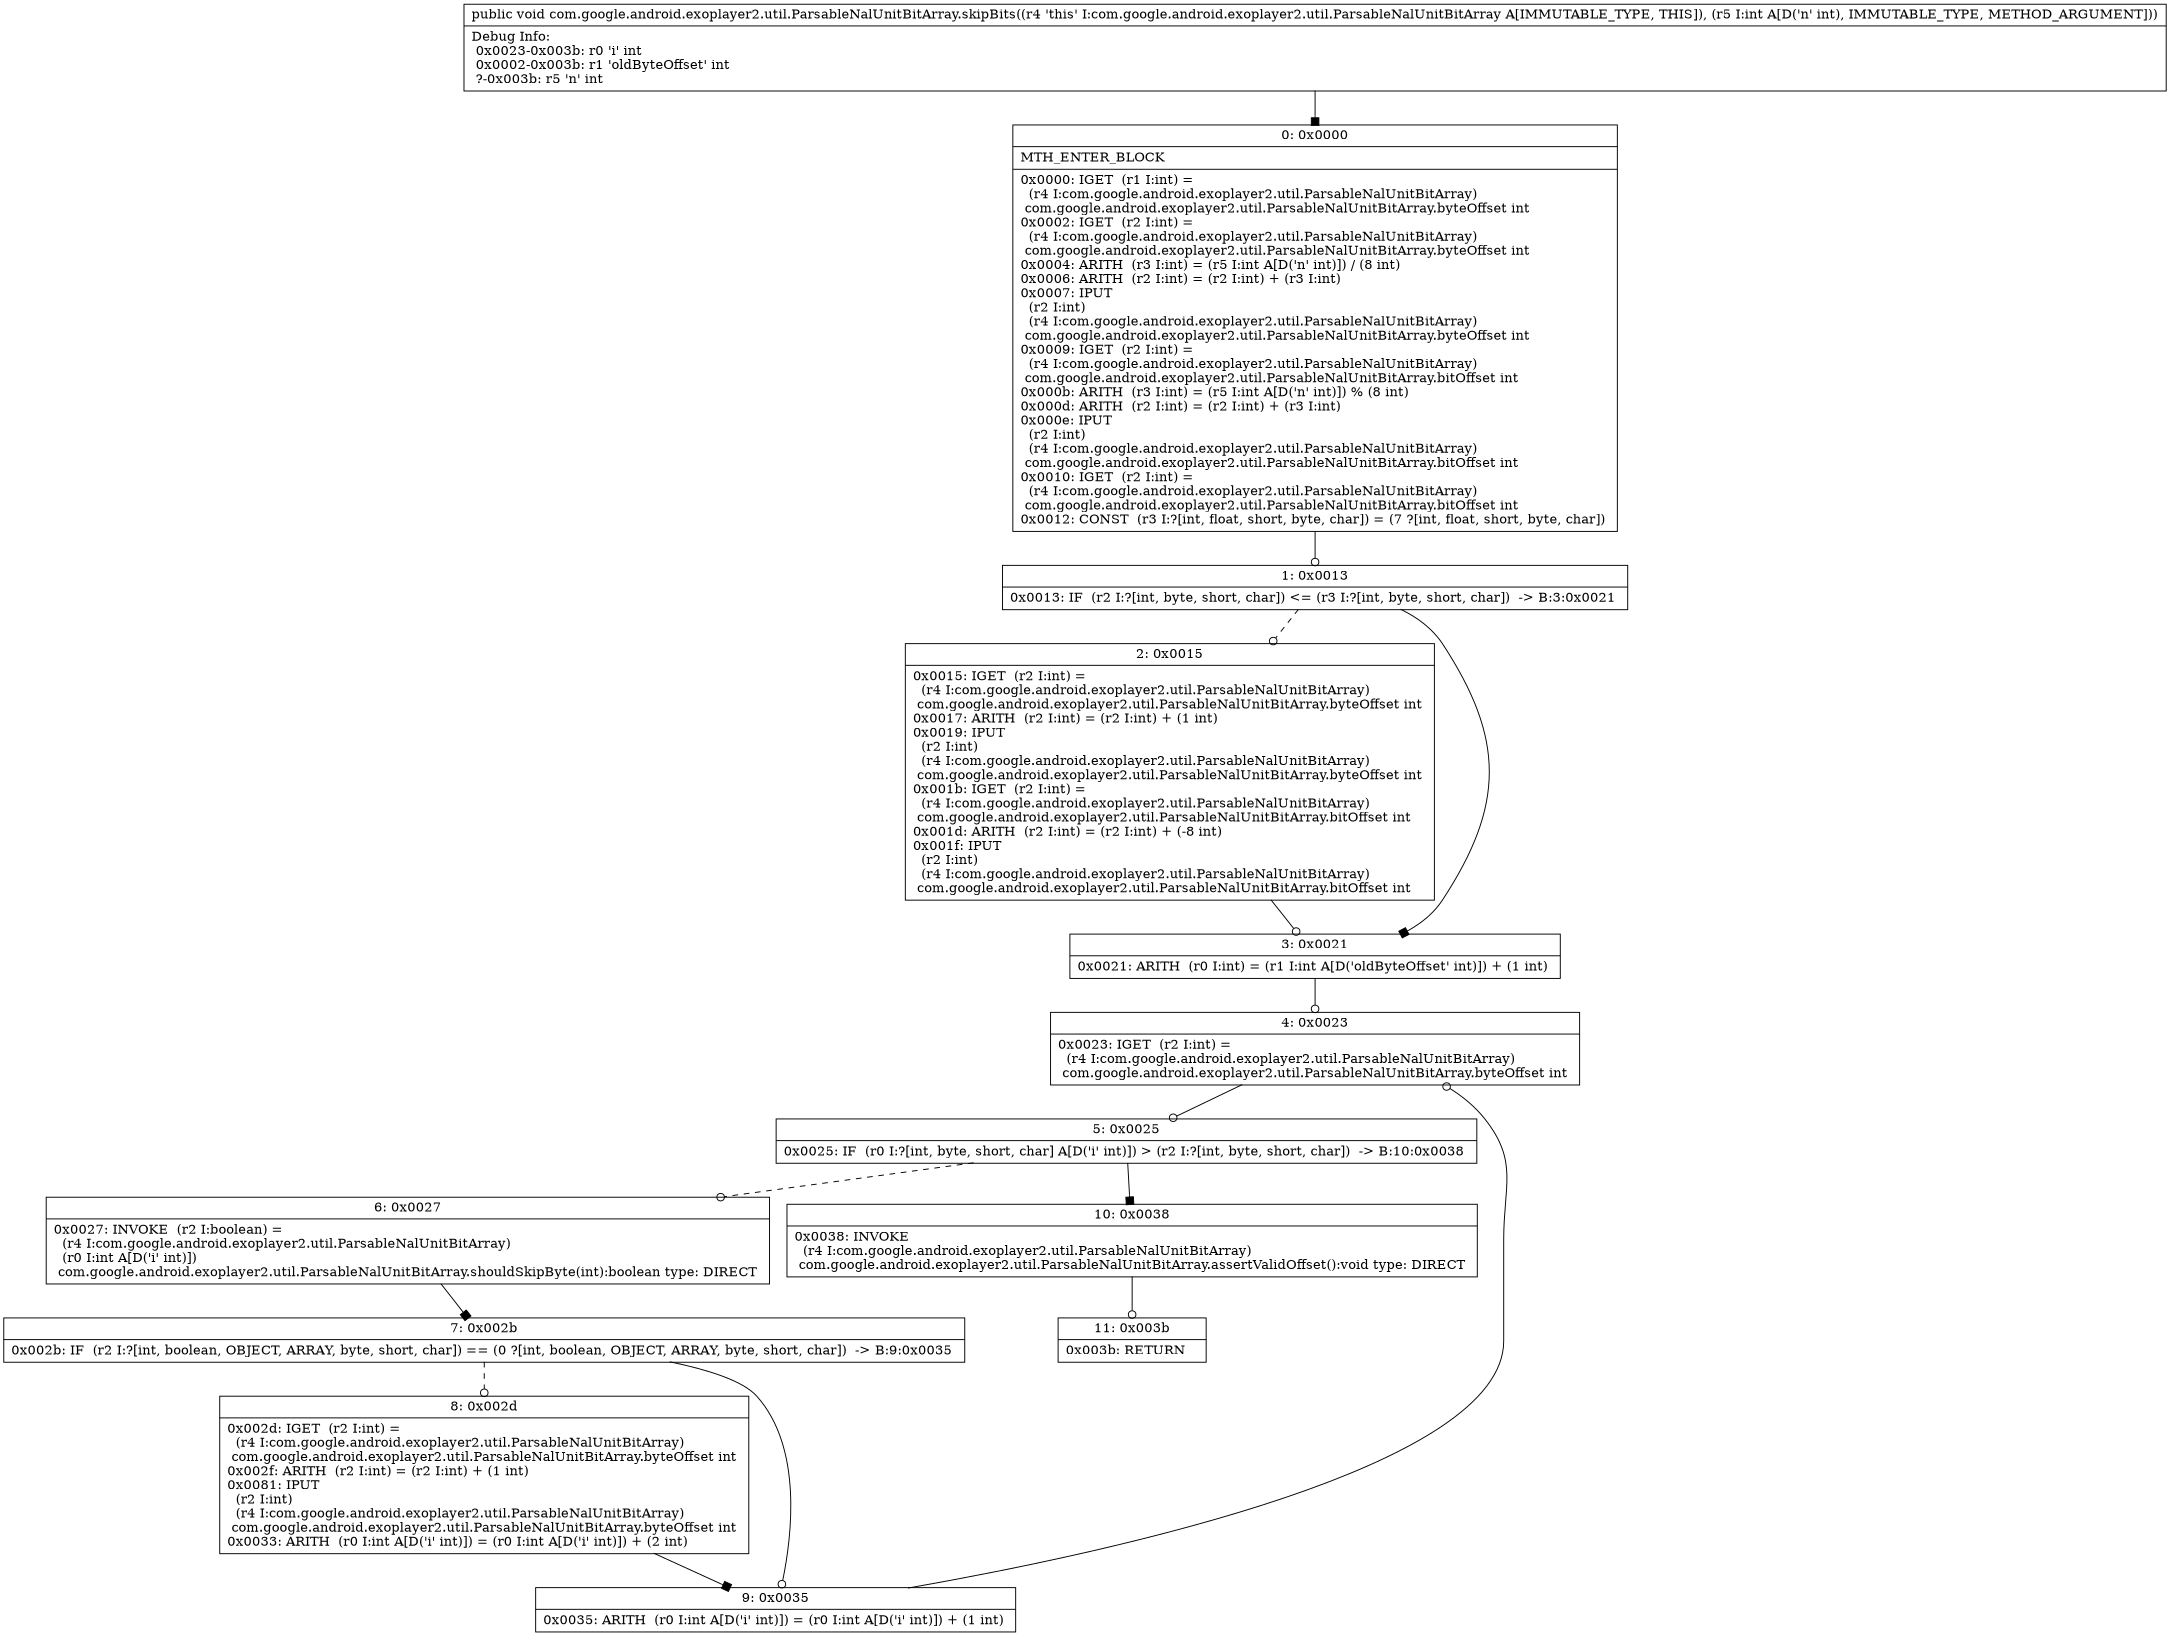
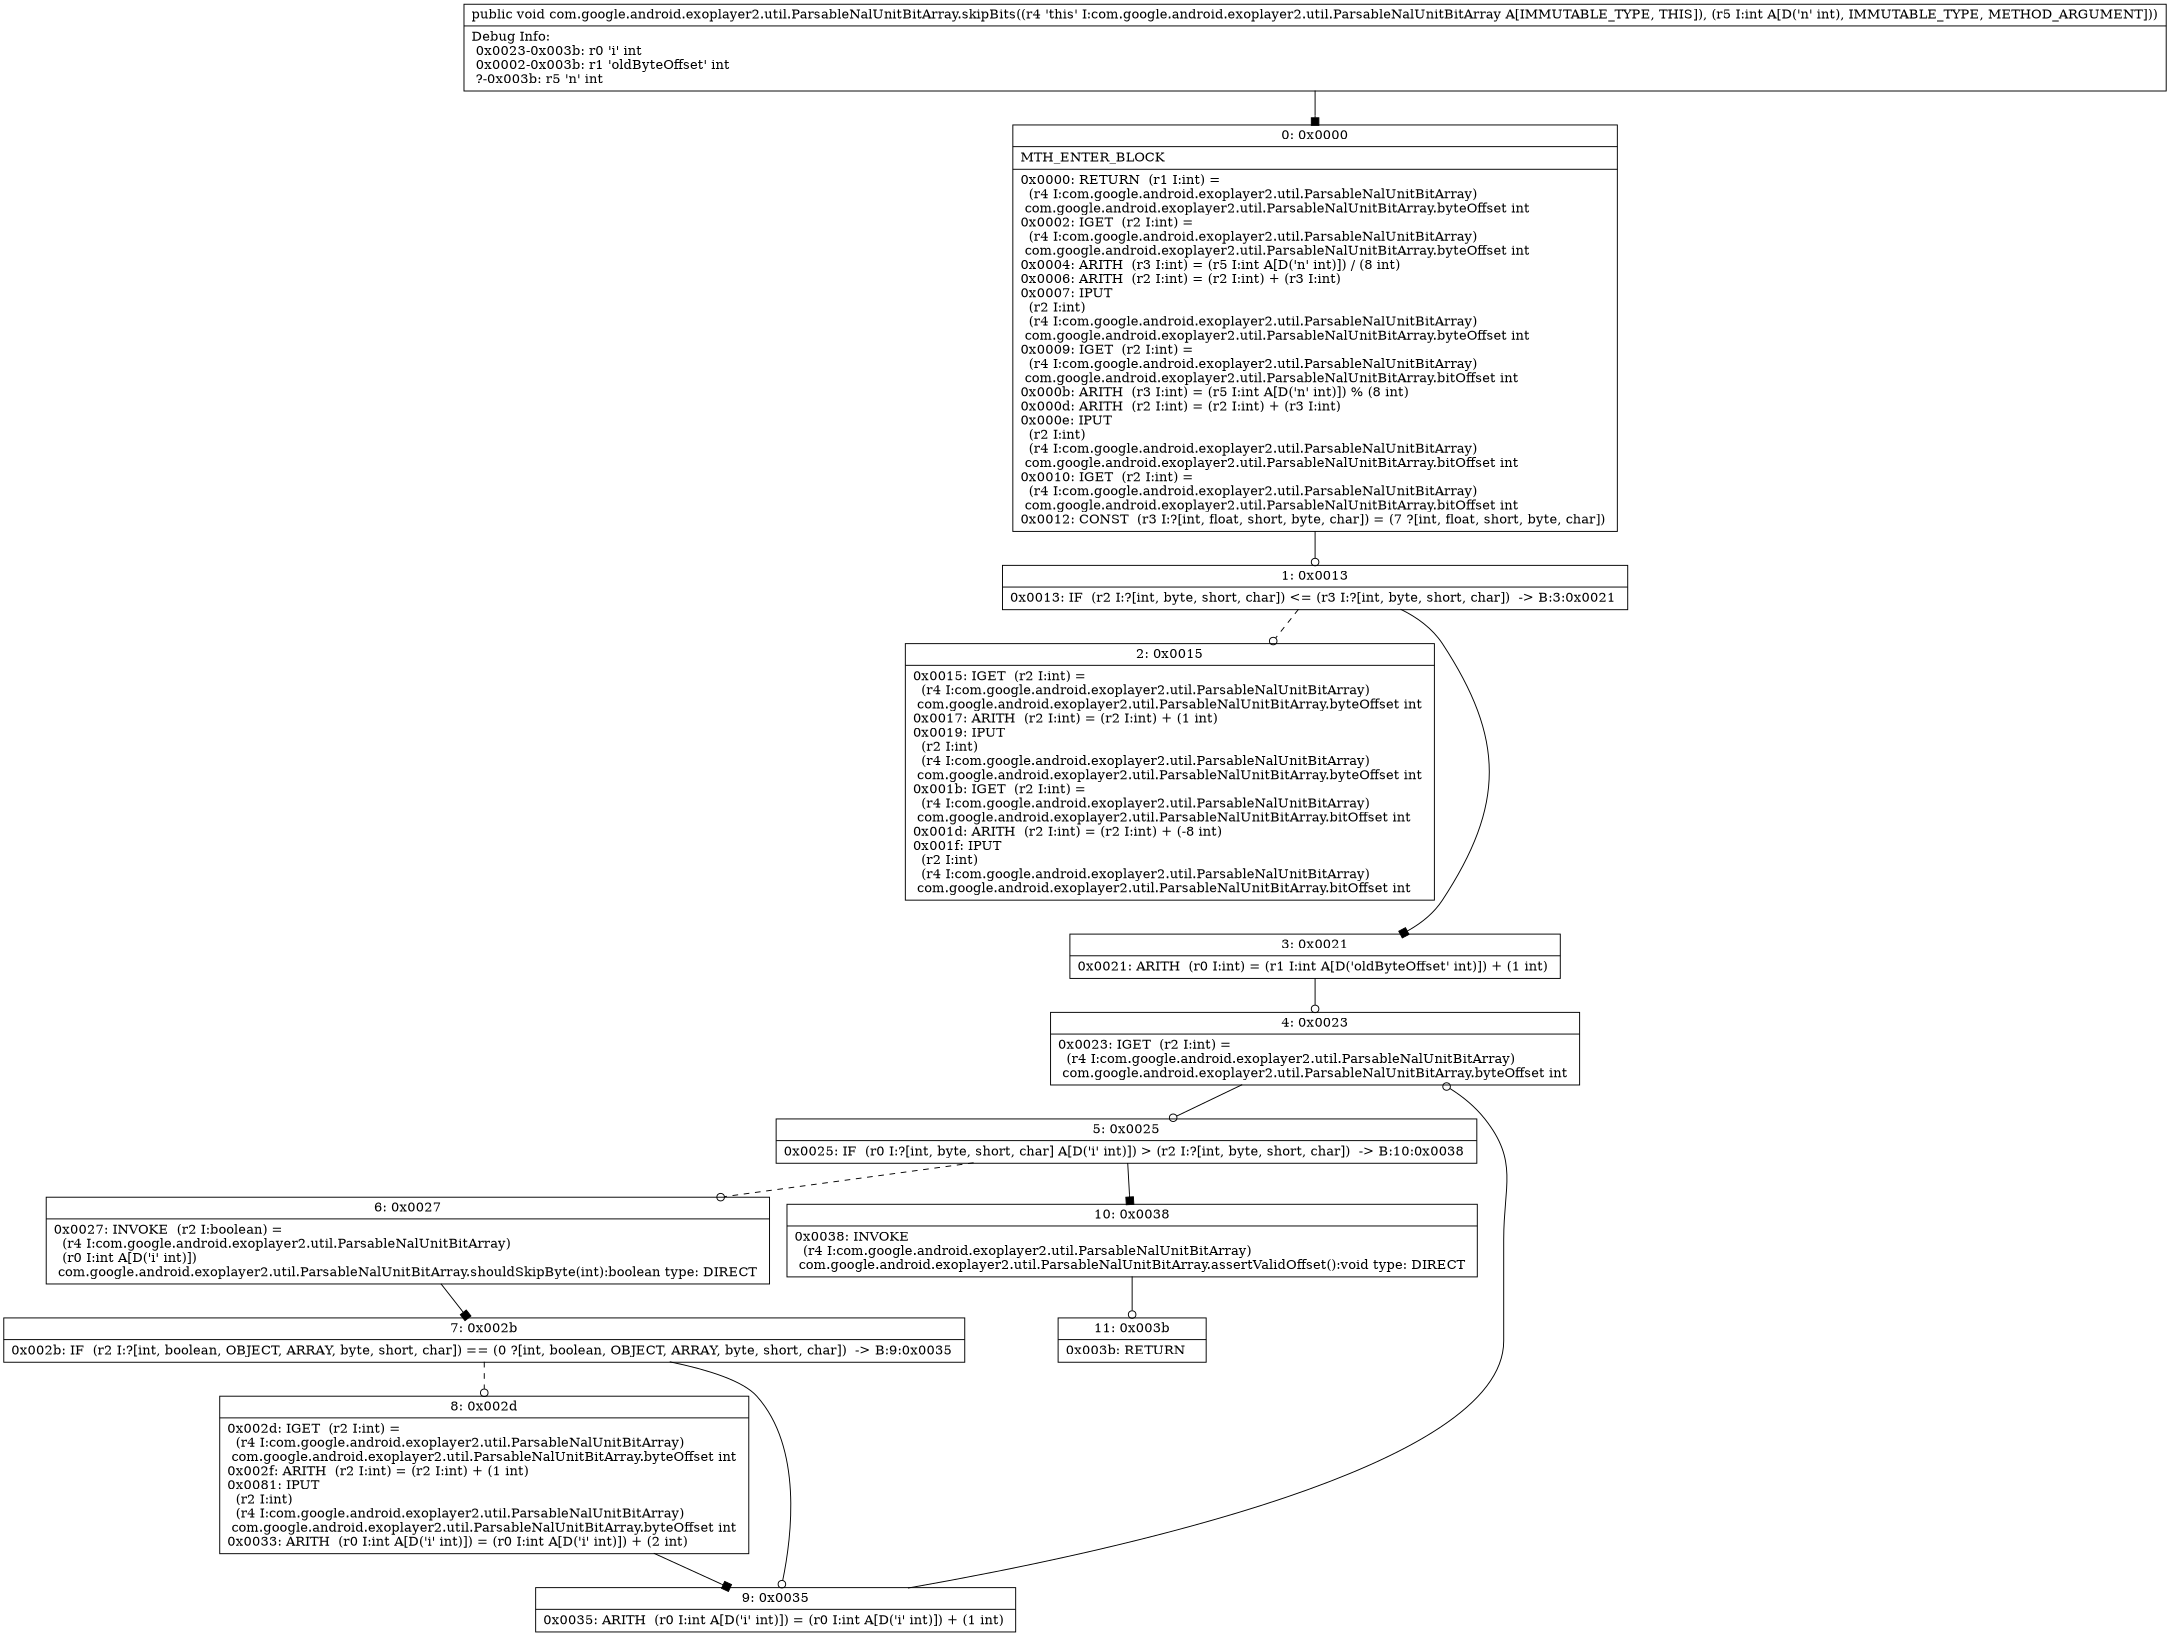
node "0: 0x0000": text "0x0000: IGET  (r1 I:int) =" -> "0x0000: RETURN  (r1 I:int) ="
edge "2: 0x0015" -> "3: 0x0021": removed
